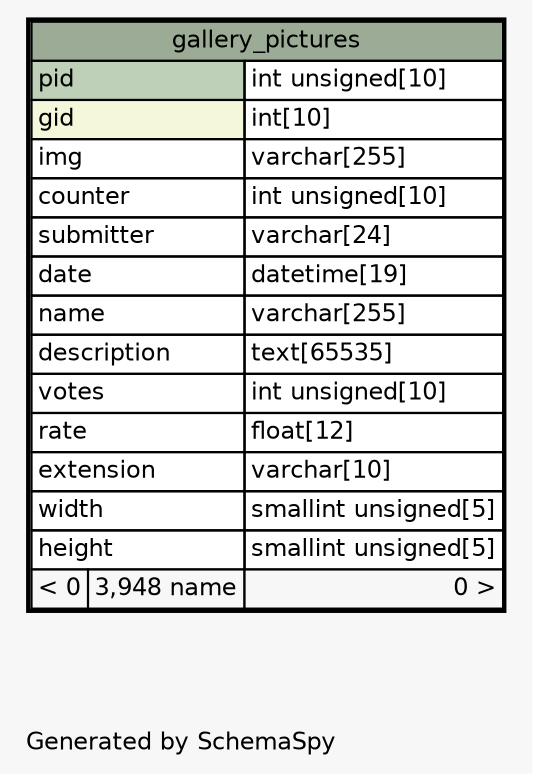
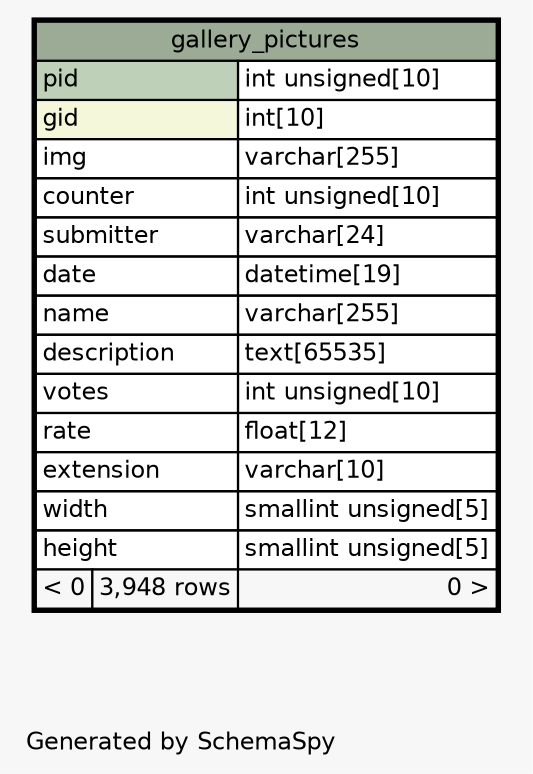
node "gallery_pictures": text "3,948 name" -> "3,948 rows"
